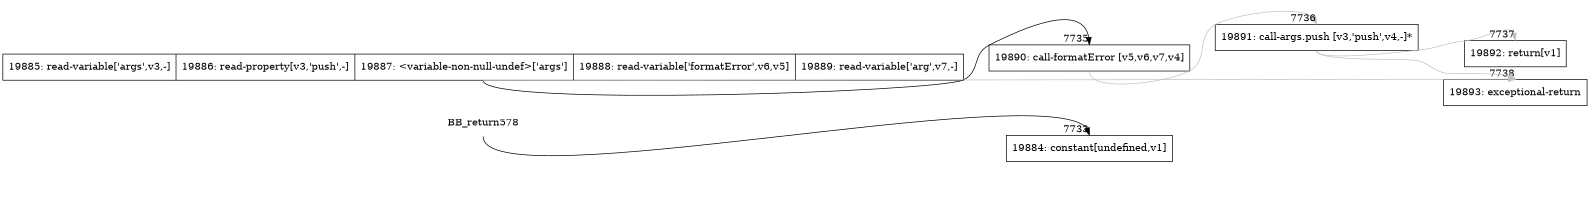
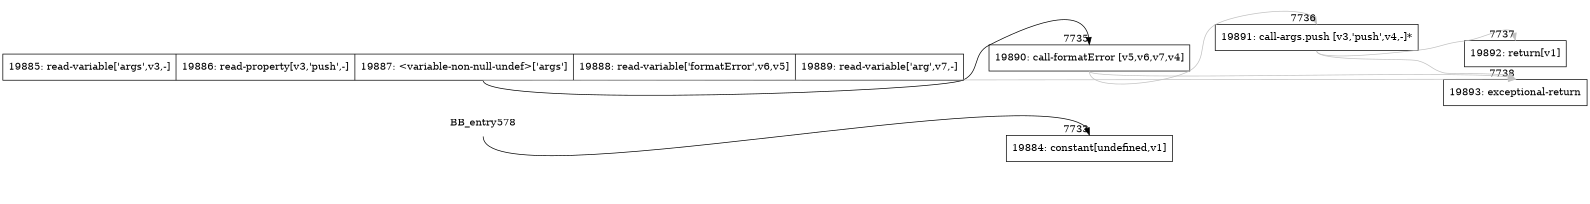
edge "19890: call-formatError [v5,v6,v7,v4]" -> "19893: exceptional-return": added
node "BB_return578": label "BB_return578" -> "BB_entry578"
